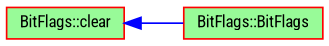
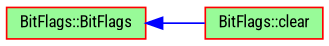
edge "BitFlags::BitFlags" -> "BitFlags::clear": reversed
